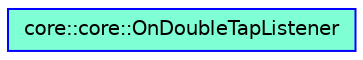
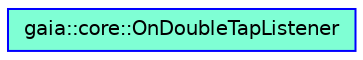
node "core::core::OnDoubleTapListener": label "core::core::OnDoubleTapListener" -> "gaia::core::OnDoubleTapListener"
